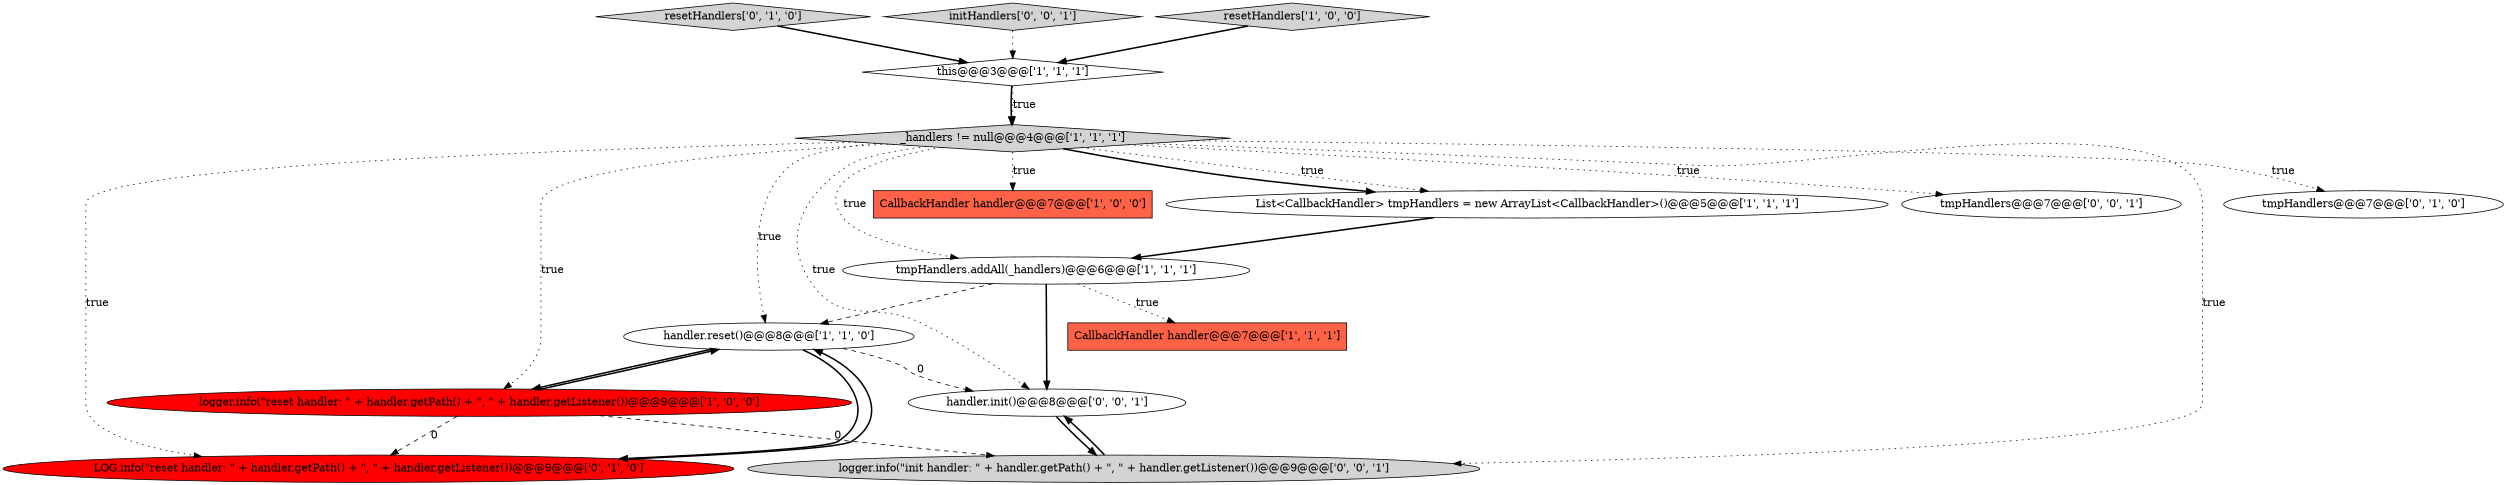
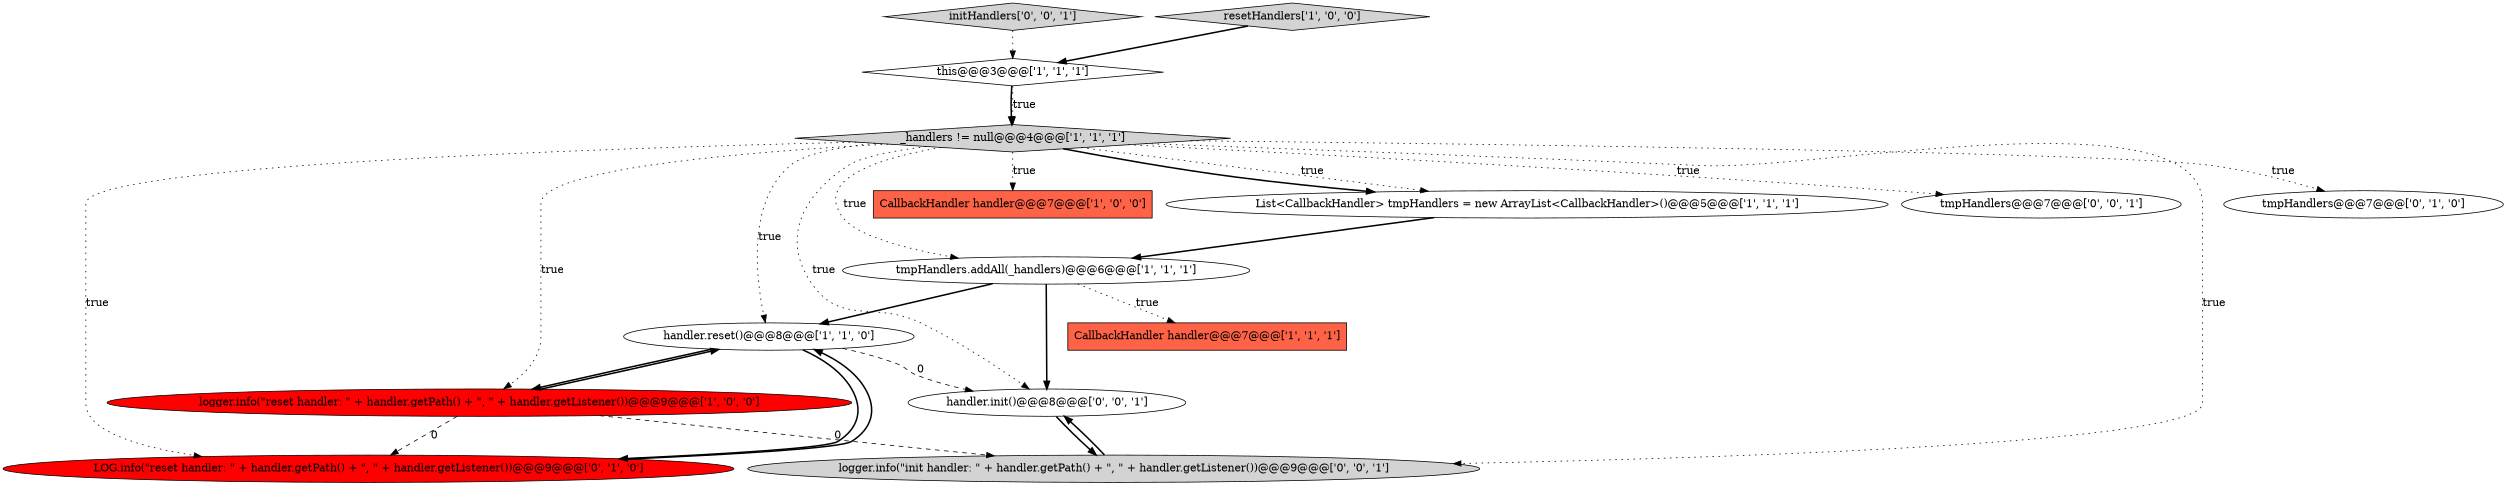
node "resetHandlers['0', '1', '0']": removed
edge "tmpHandlers.addAll(_handlers)@@@6@@@['1', '1', '1']" -> "handler.reset()@@@8@@@['1', '1', '0']": style dashed -> bold
